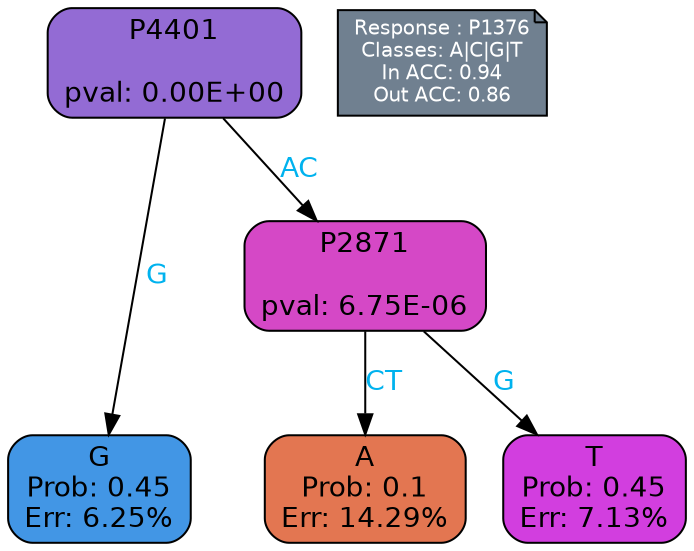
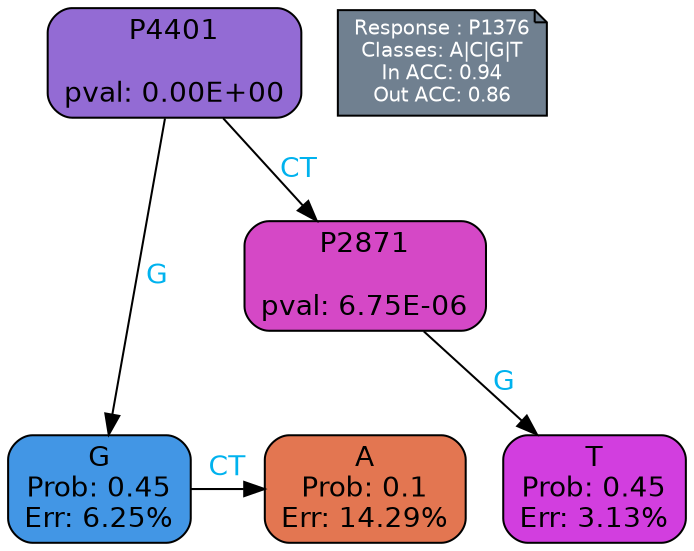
edge "P4401 pval: 0.00E+00" -> "P2871 pval: 6.75E-06": label "AC" -> "CT"
edge "P2871 pval: 6.75E-06" -> "A Prob: 0.1 Err: 14.29%": now "G Prob: 0.45 Err: 6.25%" -> "A Prob: 0.1 Err: 14.29%"
node "T Prob: 0.45 Err: 7.13%": label "T Prob: 0.45 Err: 7.13%" -> "T Prob: 0.45 Err: 3.13%"
